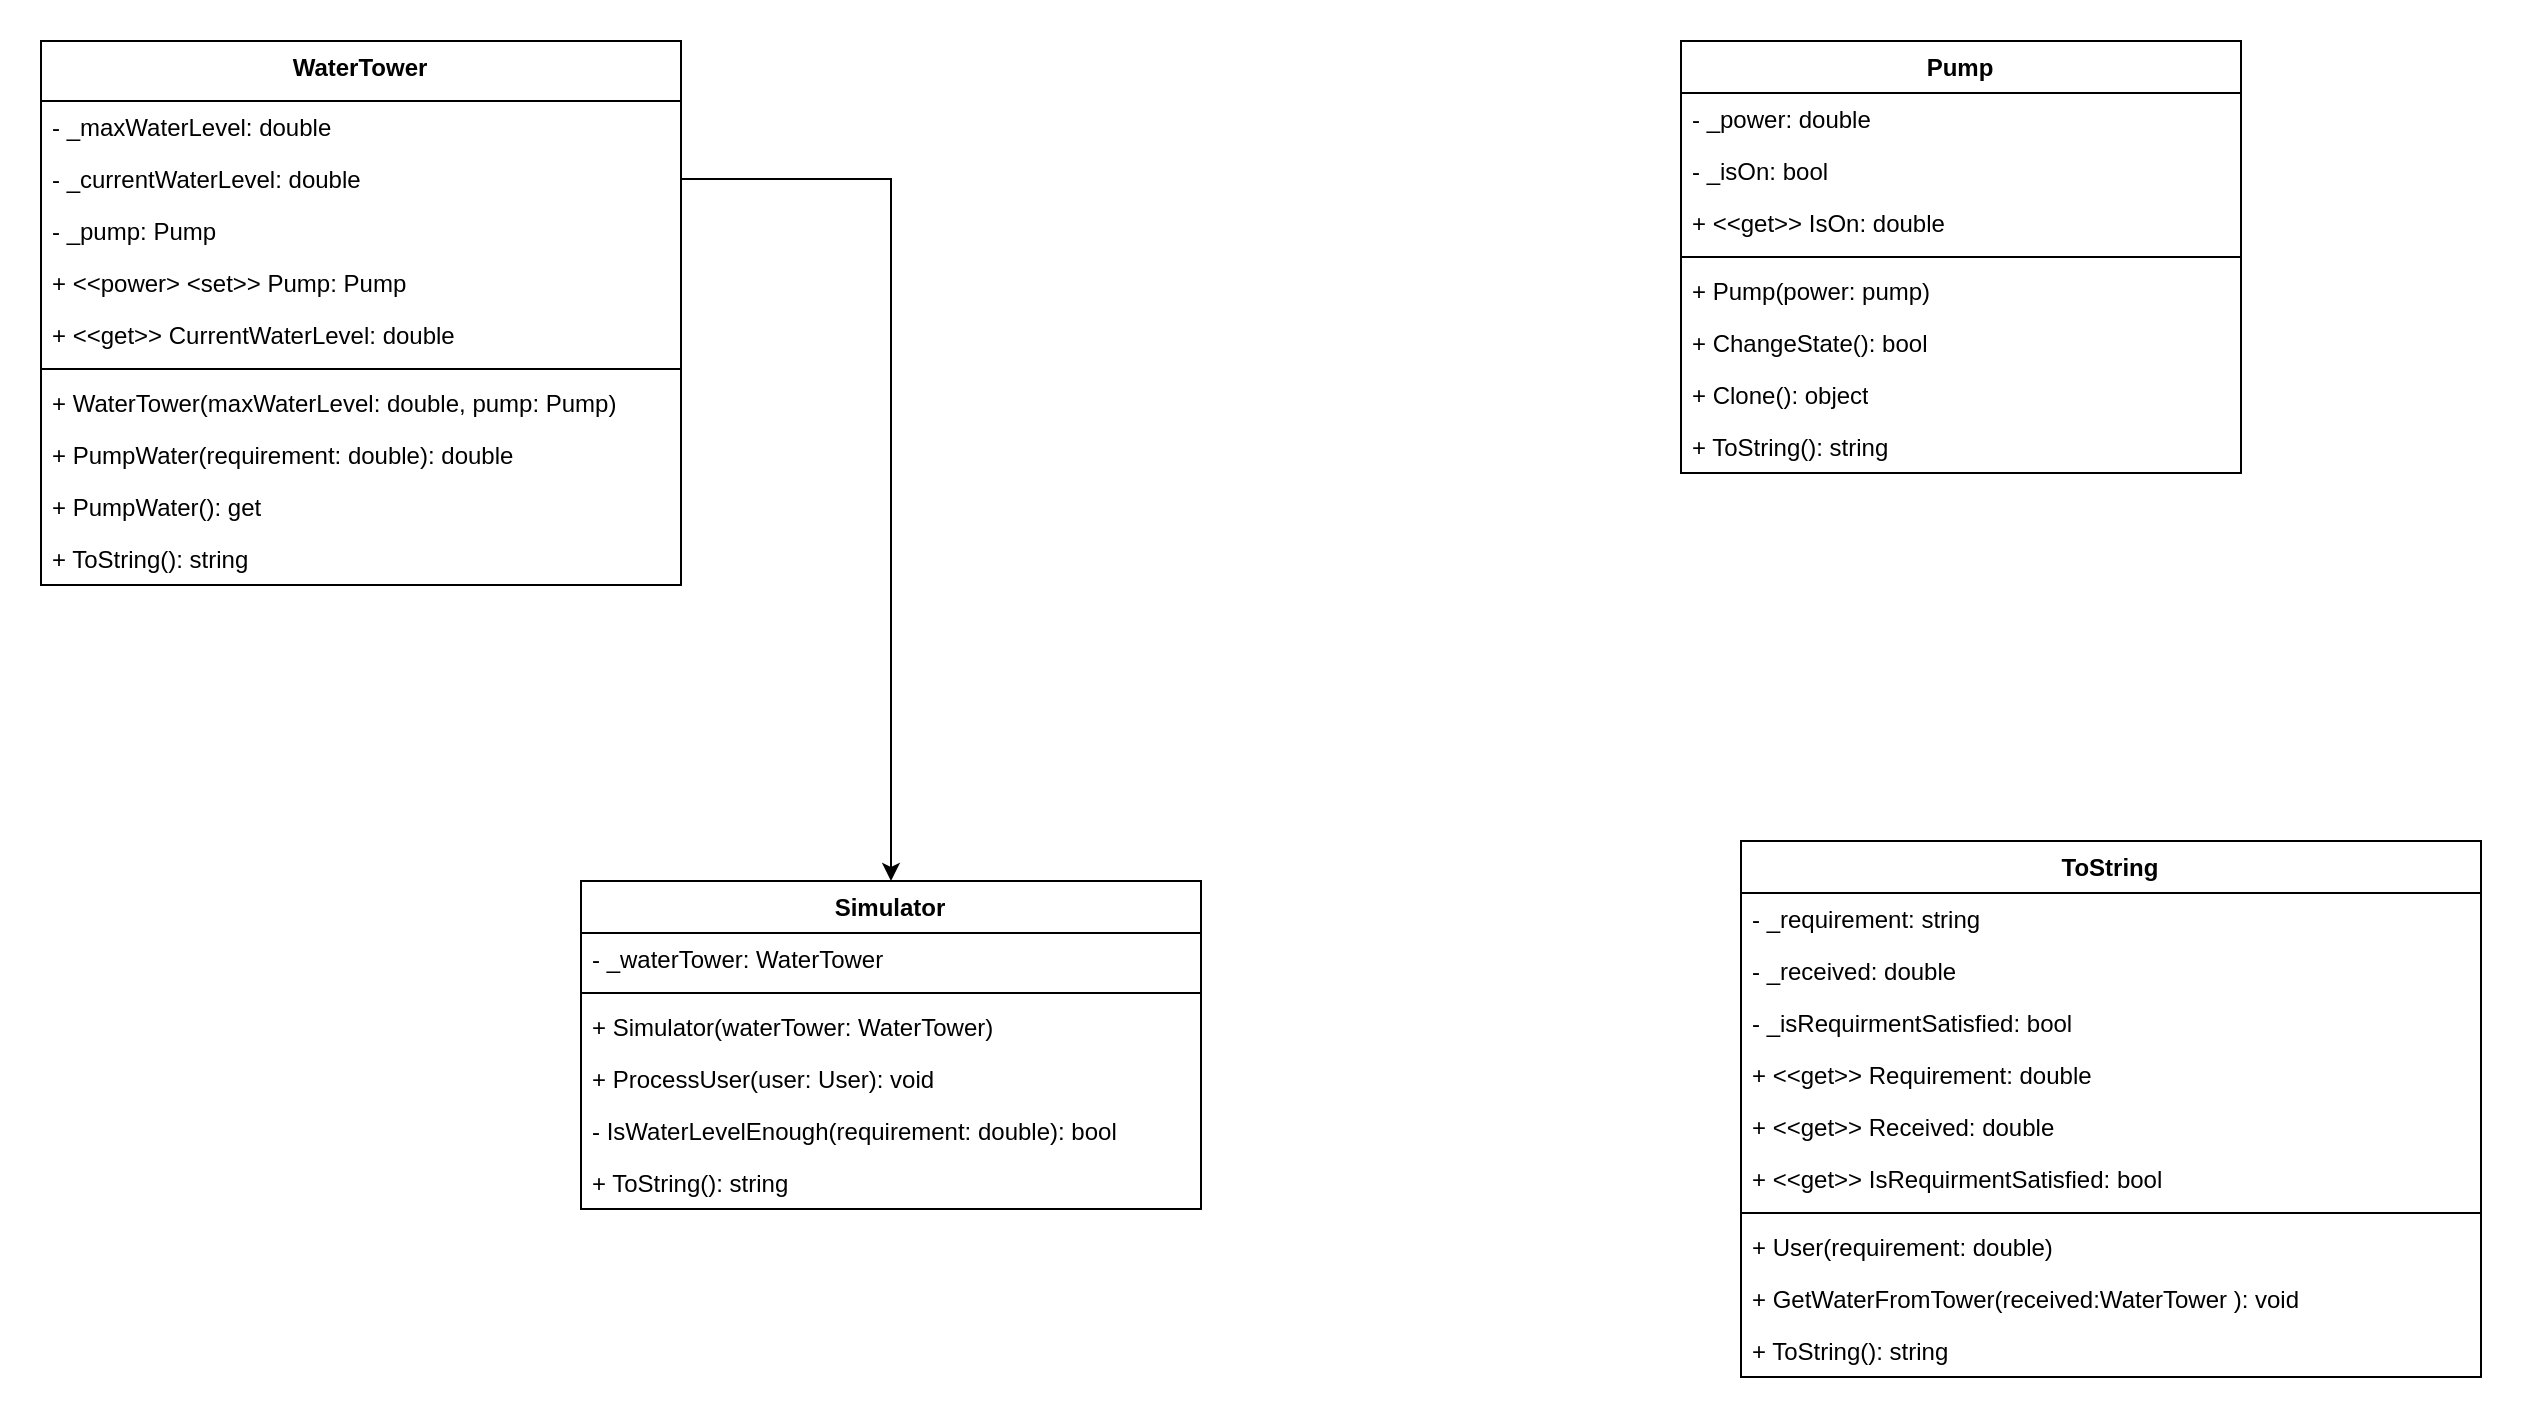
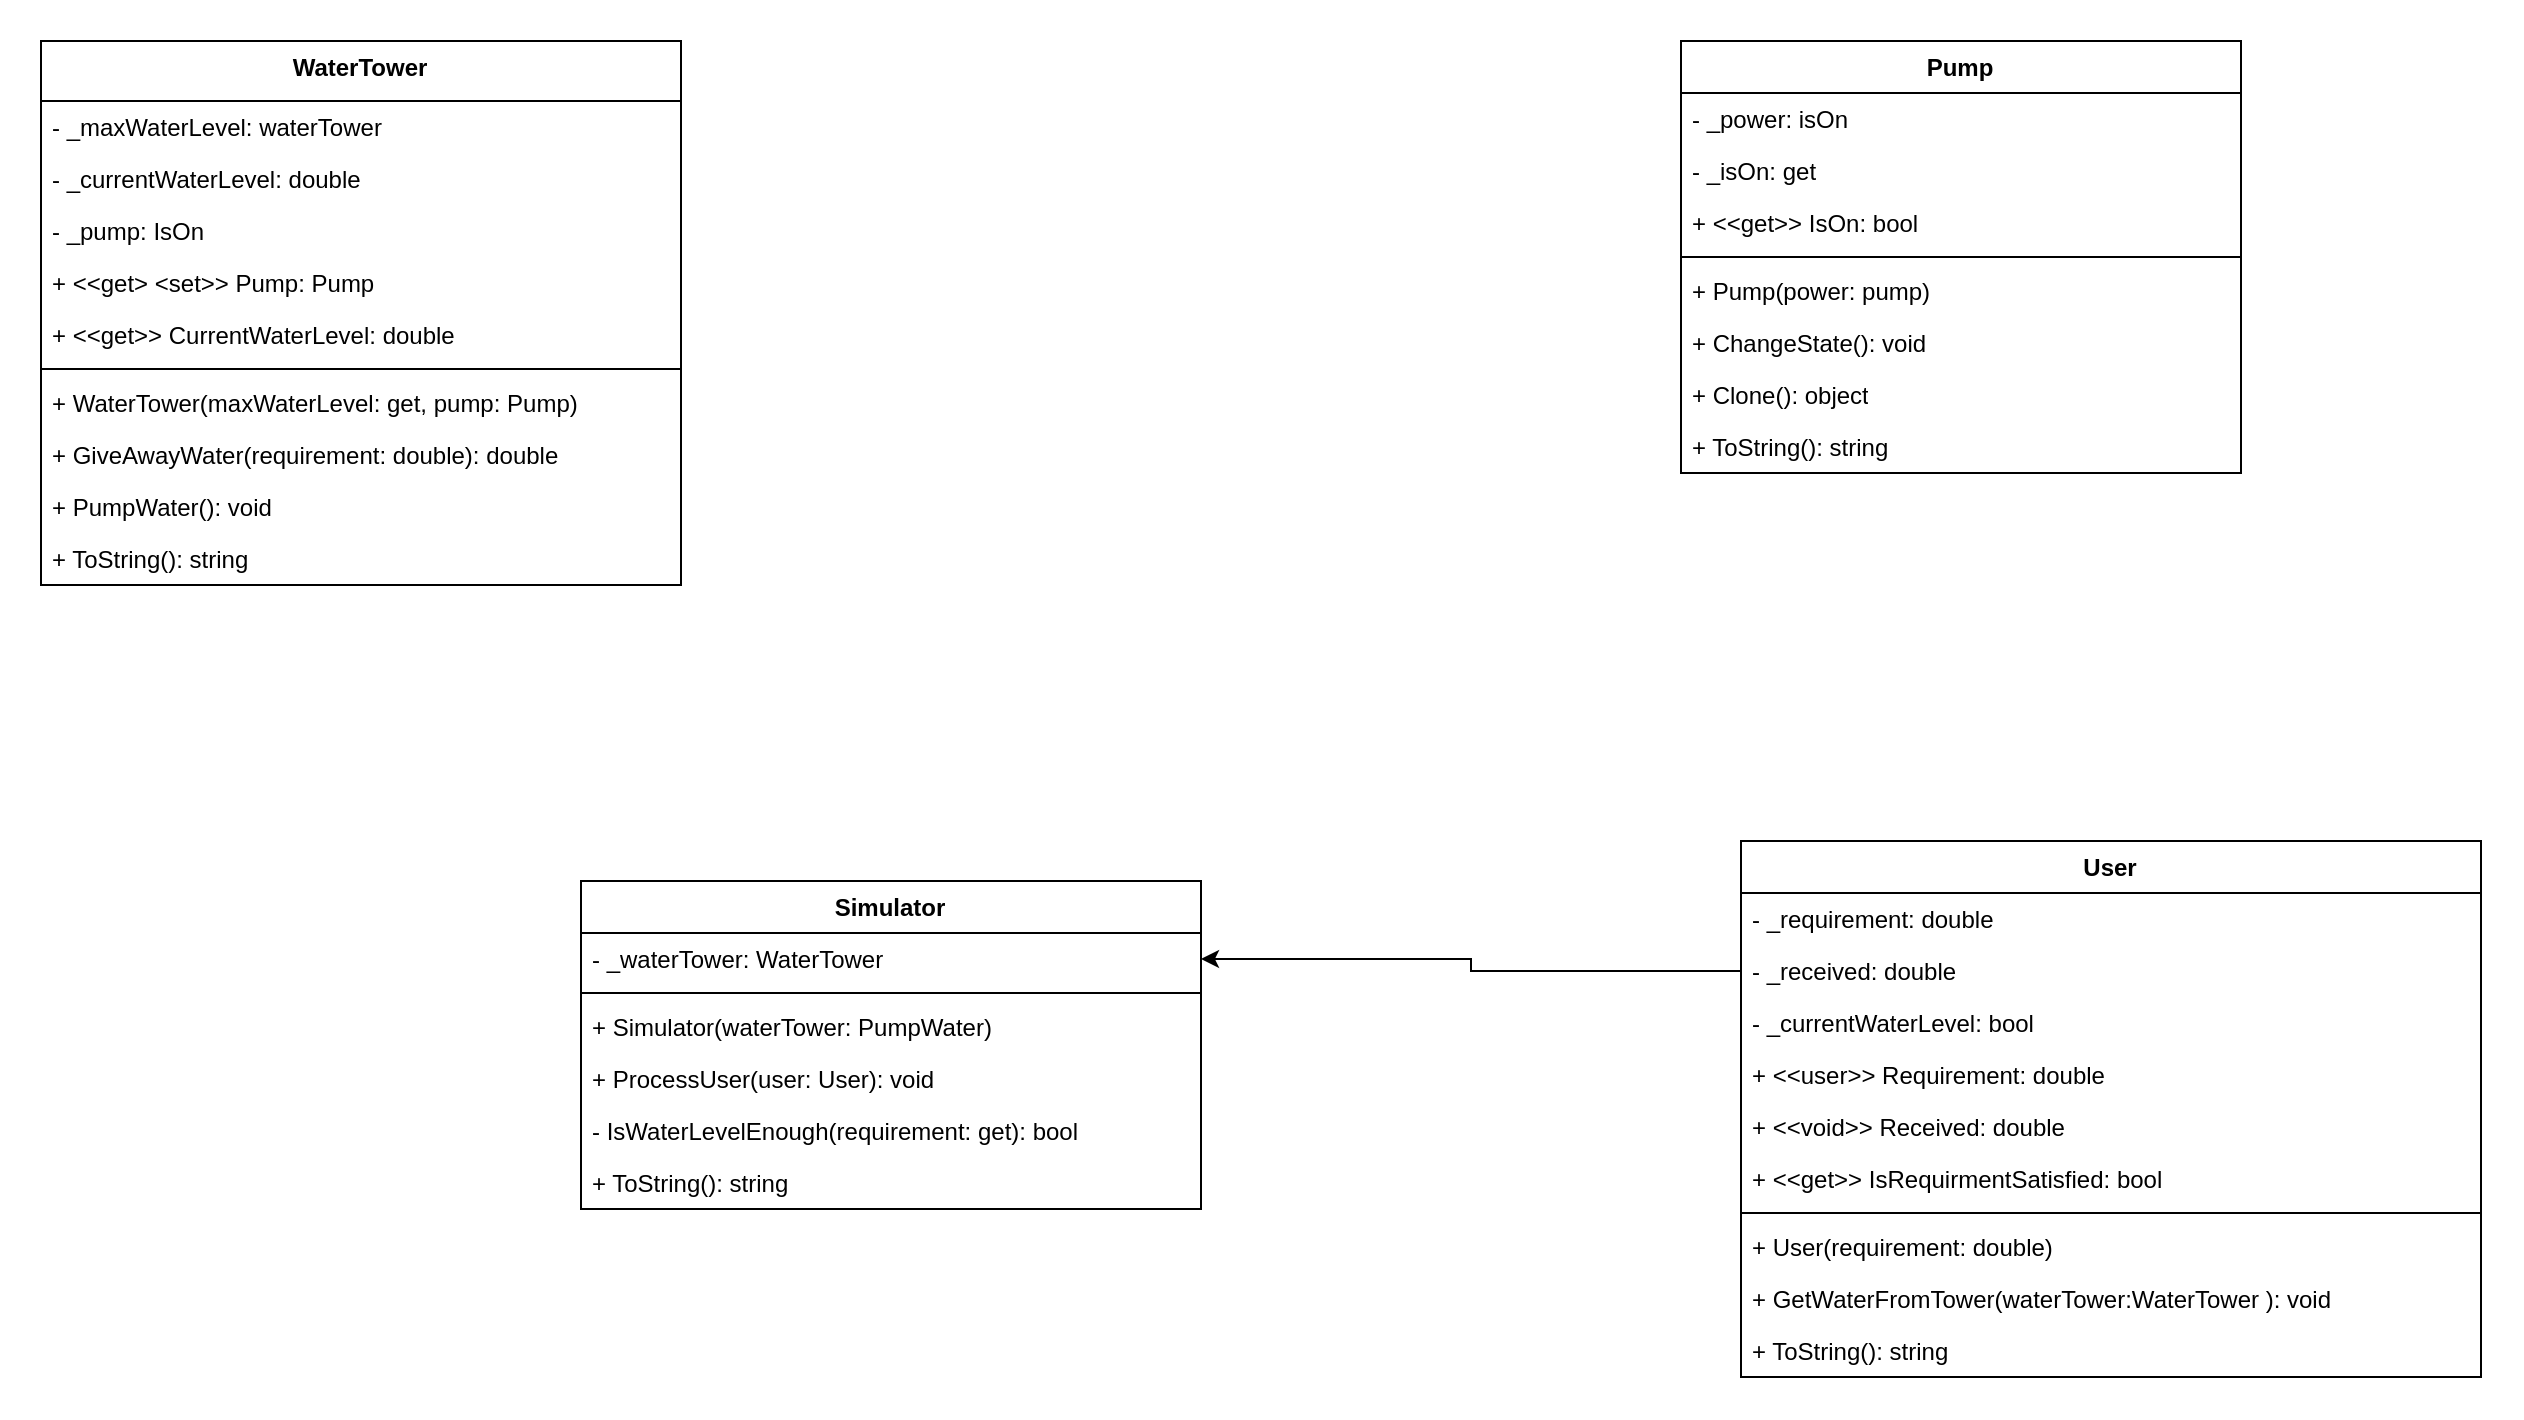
node "- _power: double": label "- _power: double" -> "- _power: isOn"
node "- _maxWaterLevel: double": label "- _maxWaterLevel: double" -> "- _maxWaterLevel: waterTower"
node "- _isOn: bool": label "- _isOn: bool" -> "- _isOn: get"
node "+ <<get>> IsOn: double": label "+ <<get>> IsOn: double" -> "+ <<get>> IsOn: bool"
node "- _pump: Pump": label "- _pump: Pump" -> "- _pump: IsOn"
node "+ <<power> <set>> Pump: Pump": label "+ <<power> <set>> Pump: Pump" -> "+ <<get> <set>> Pump: Pump"
node "+ ChangeState(): bool": label "+ ChangeState(): bool" -> "+ ChangeState(): void"
node "+ WaterTower(maxWaterLevel: double, pump: Pump)": label "+ WaterTower(maxWaterLevel: double, pump: Pump)" -> "+ WaterTower(maxWaterLevel: get, pump: Pump)"
edge "- _currentWaterLevel: double" -> "Simulator": removed
node "+ PumpWater(requirement: double): double": label "+ PumpWater(requirement: double): double" -> "+ GiveAwayWater(requirement: double): double"
node "+ PumpWater(): get": label "+ PumpWater(): get" -> "+ PumpWater(): void"
node "ToString": label "ToString" -> "User"
node "- _requirement: string": label "- _requirement: string" -> "- _requirement: double"
edge "- _received: double" -> "- _waterTower: WaterTower": added
node "- _isRequirmentSatisfied: bool": label "- _isRequirmentSatisfied: bool" -> "- _currentWaterLevel: bool"
node "+ Simulator(waterTower: WaterTower)": label "+ Simulator(waterTower: WaterTower)" -> "+ Simulator(waterTower: PumpWater)"
node "+ <<get>> Requirement: double": label "+ <<get>> Requirement: double" -> "+ <<user>> Requirement: double"
node "+ <<get>> Received: double": label "+ <<get>> Received: double" -> "+ <<void>> Received: double"
node "- IsWaterLevelEnough(requirement: double): bool": label "- IsWaterLevelEnough(requirement: double): bool" -> "- IsWaterLevelEnough(requirement: get): bool"
node "+ GetWaterFromTower(received:WaterTower ): void": label "+ GetWaterFromTower(received:WaterTower ): void" -> "+ GetWaterFromTower(waterTower:WaterTower ): void"
